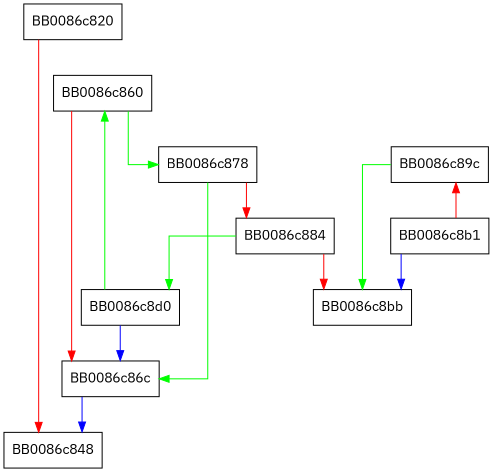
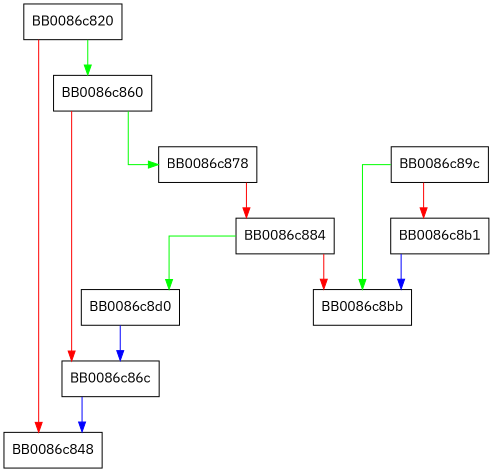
edge "BB0086c8d0" -> "BB0086c860": now "BB0086c820" -> "BB0086c860"
edge "BB0086c8b1" -> "BB0086c89c": reversed
edge "BB0086c878" -> "BB0086c86c": removed
